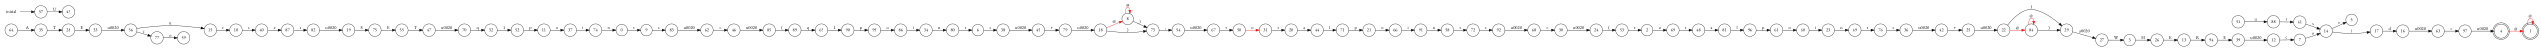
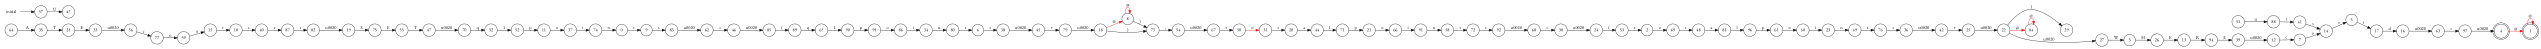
edge "56" -> "15": now "59" -> "15"
edge "84" -> "29": removed, label ")"
edge "14" -> "17": now "5" -> "17"
edge "29" -> "27": now "22" -> "27"
